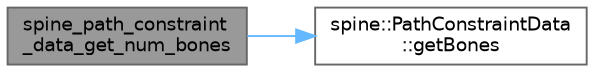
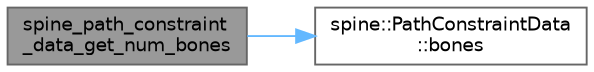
node "spine::PathConstraintData ::getBones": label "spine::PathConstraintData ::getBones" -> "spine::PathConstraintData ::bones"
